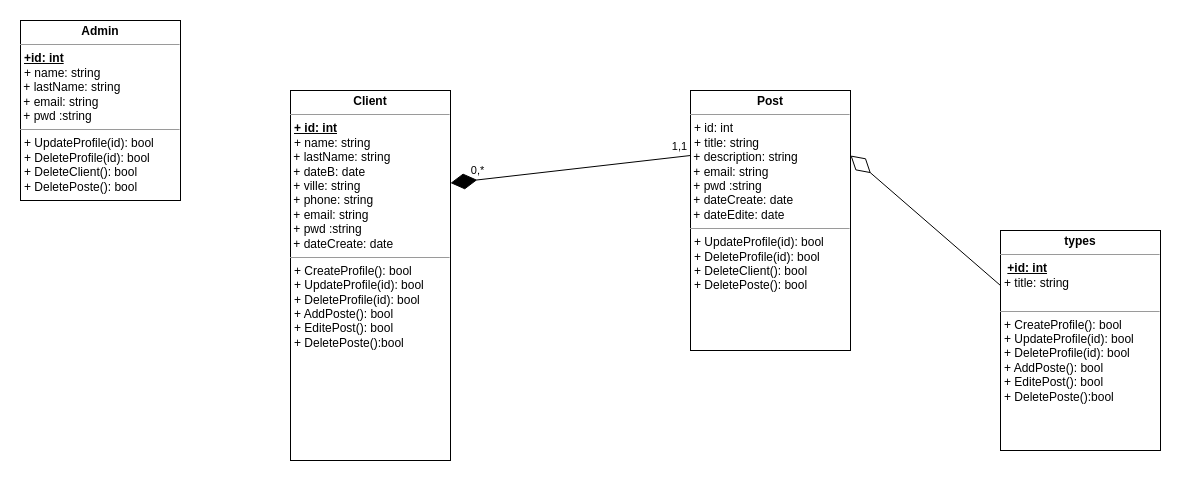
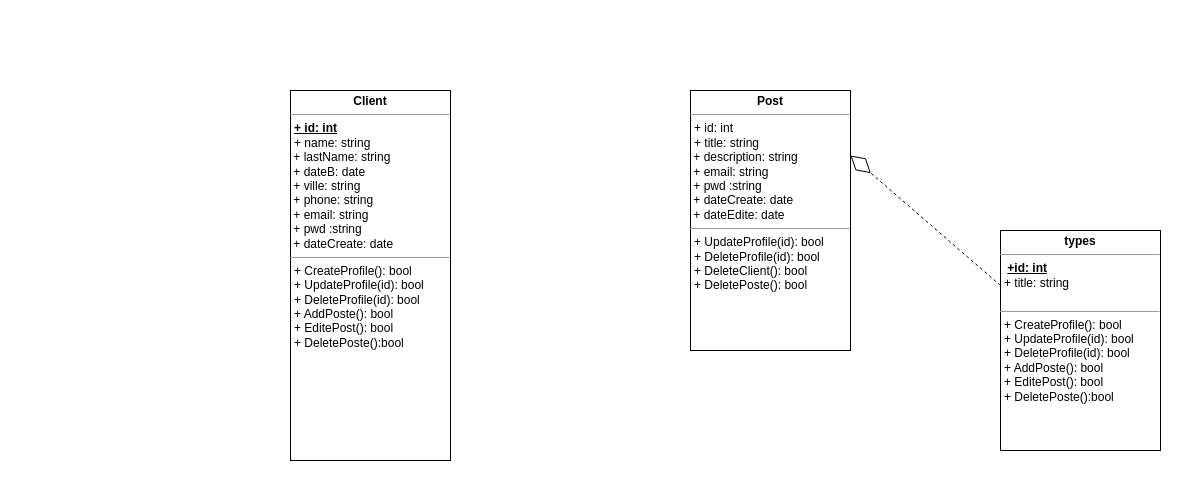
node "Admin +id: int + name: string + lastName: string + email: string + pwd :string + UpdateProfile(id): bool + DeleteProfile(id): bool + DeleteClient(): bool + DeletePoste(): bool": removed
edge "Post + id: int + title: string + description: string + email: string + pwd :string + dateCreate: date + dateEdite: date + UpdateProfile(id): bool + DeleteProfile(id): bool + DeleteClient(): bool + DeletePoste(): bool" -> "Client + id: int + name: string + lastName: string + dateB: date + ville: string + phone: string + email: string + pwd :string + dateCreate: date + CreateProfile(): bool + UpdateProfile(id): bool + DeleteProfile(id): bool + AddPoste(): bool + EditePost(): bool + DeletePoste():bool": removed, labels "1,1", "0,*"
edge "types +id: int + title: string + CreateProfile(): bool + UpdateProfile(id): bool + DeleteProfile(id): bool + AddPoste(): bool + EditePost(): bool + DeletePoste():bool" -> "Post + id: int + title: string + description: string + email: string + pwd :string + dateCreate: date + dateEdite: date + UpdateProfile(id): bool + DeleteProfile(id): bool + DeleteClient(): bool + DeletePoste(): bool": style solid -> dashed
